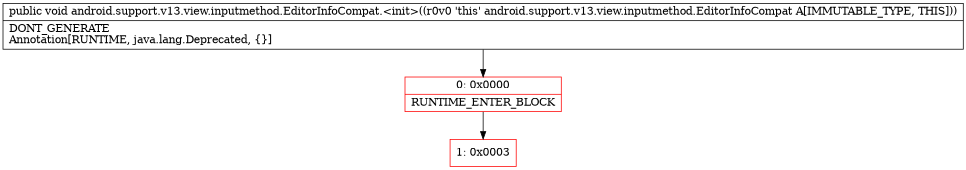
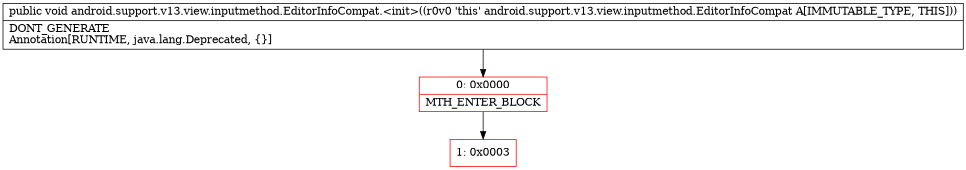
node "0: 0x0000": text "RUNTIME_ENTER_BLOCK" -> "MTH_ENTER_BLOCK"
